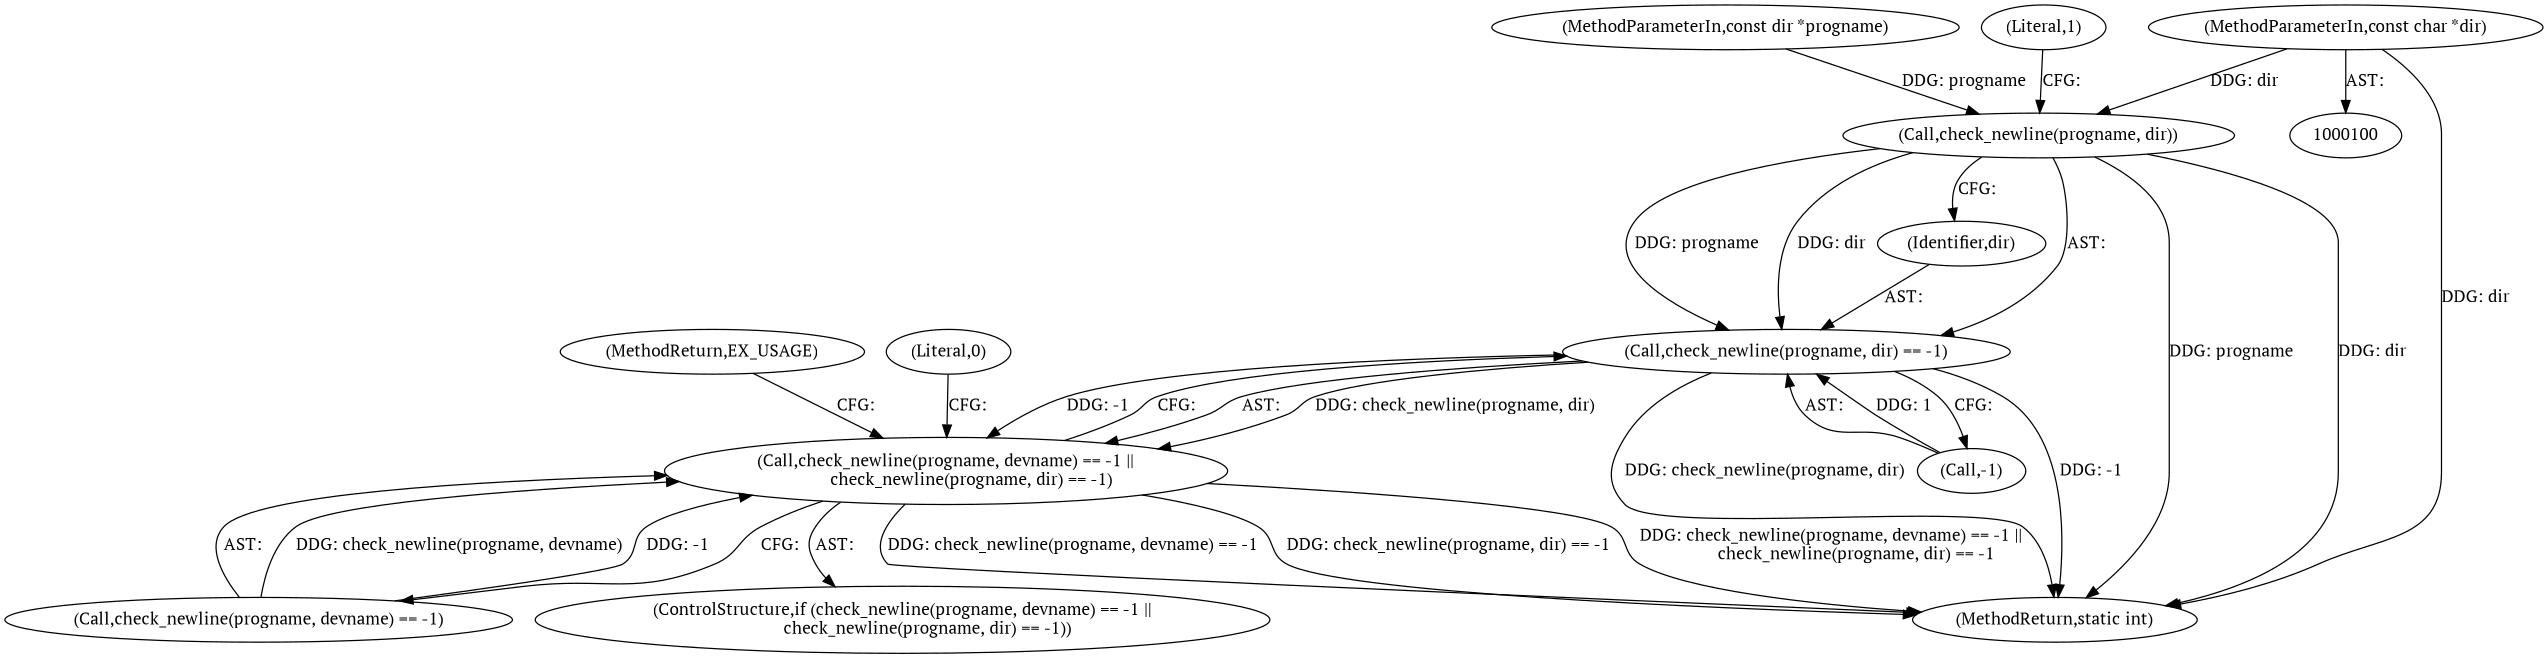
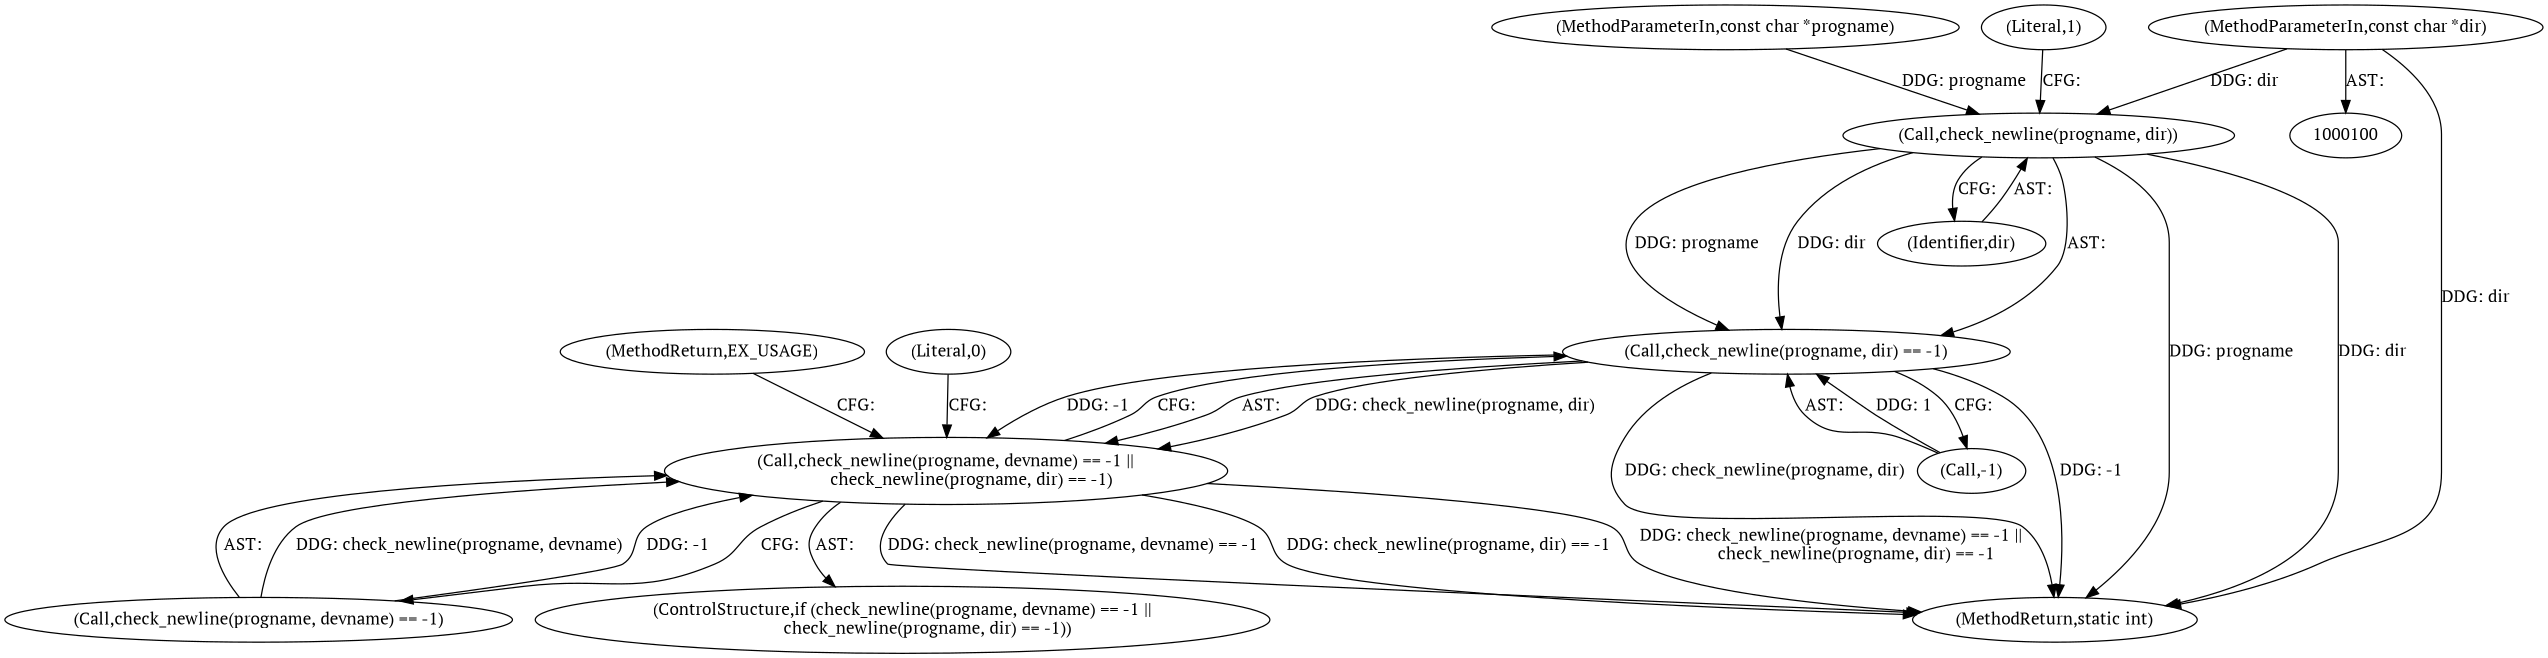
node "(MethodParameterIn,const dir *progname)": label "(MethodParameterIn,const dir *progname)" -> "(MethodParameterIn,const char *progname)"
edge "(Identifier,dir)" -> "(Call,check_newline(progname, dir) == -1)": now "(Identifier,dir)" -> "(Call,check_newline(progname, dir))"
